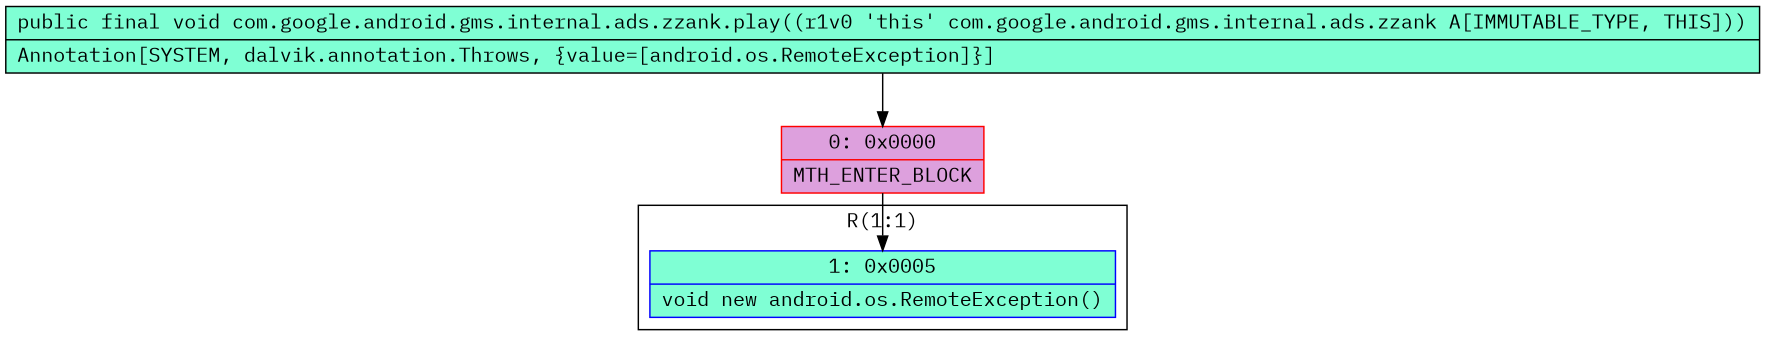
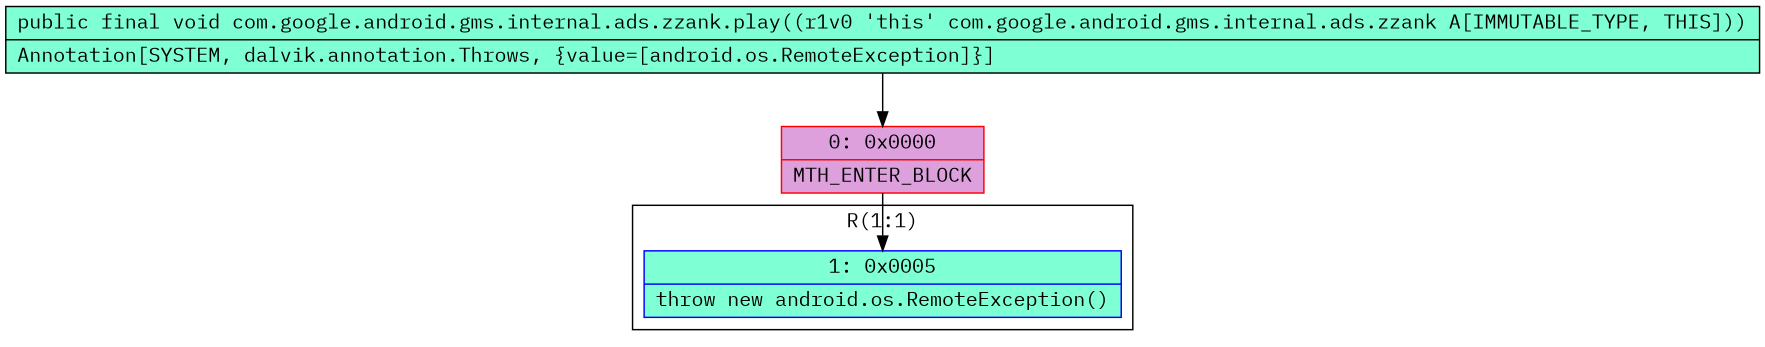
node "1: 0x0005": text "void new android.os.RemoteException()" -> "throw new android.os.RemoteException()"
